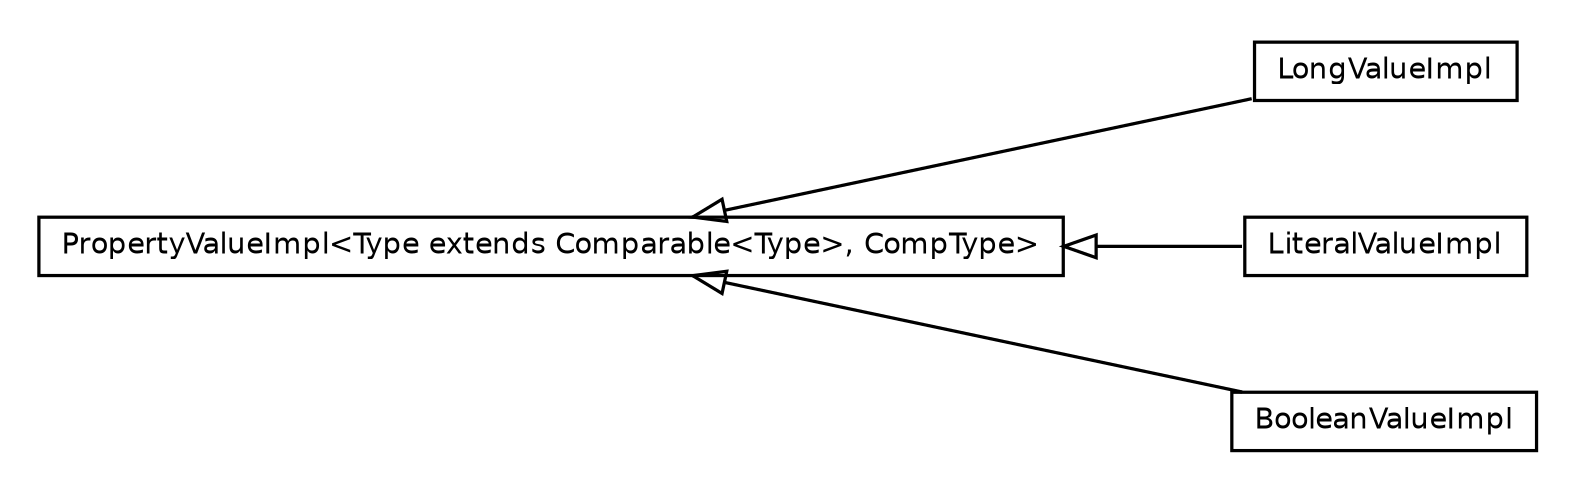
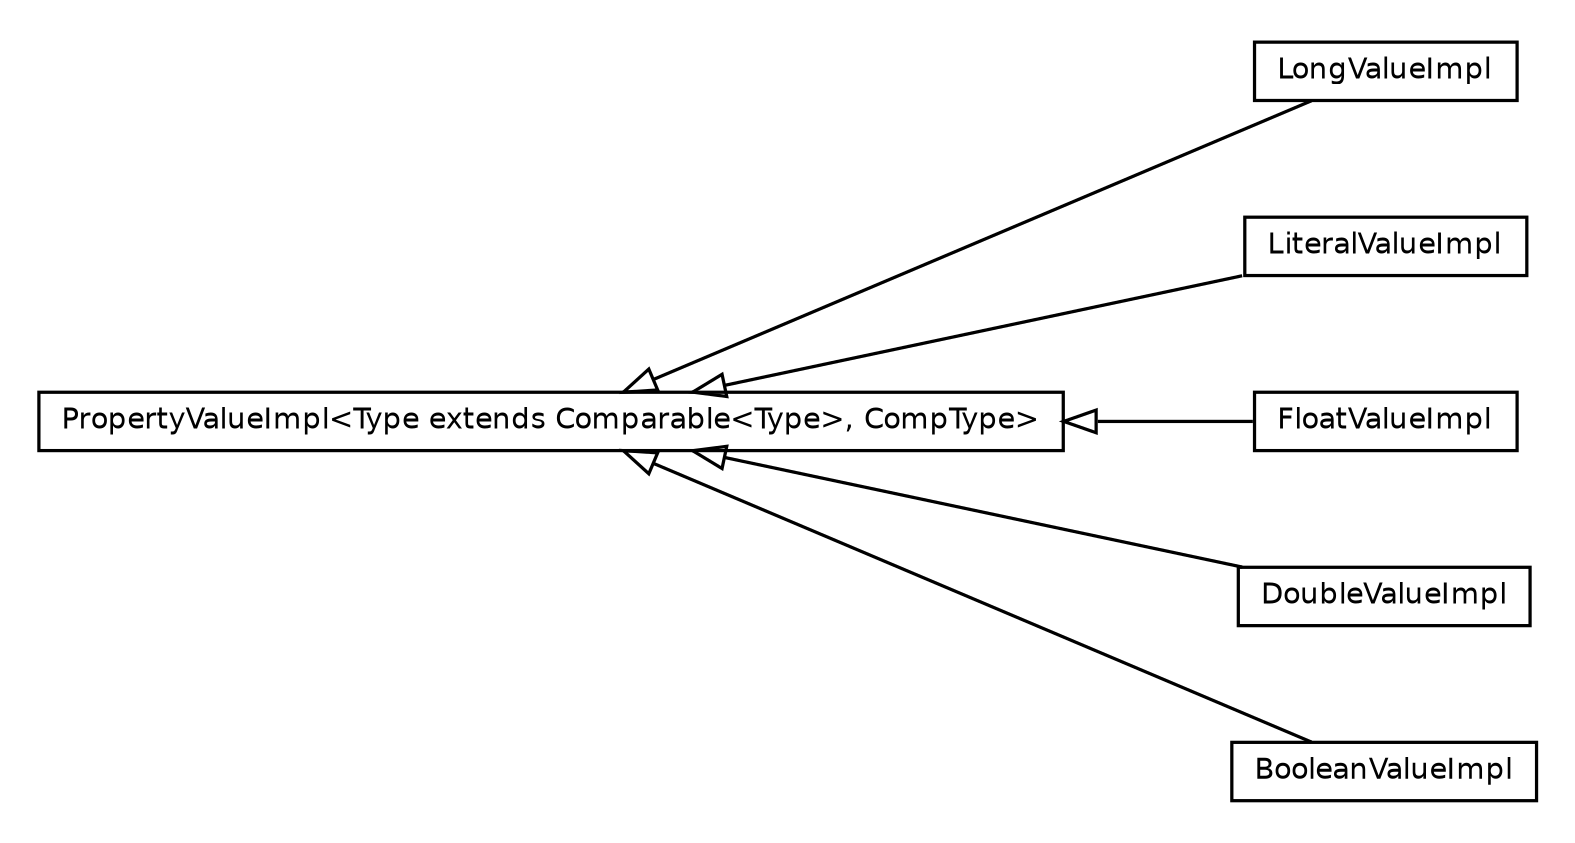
node "FloatValueImpl": added
node "DoubleValueImpl": added
